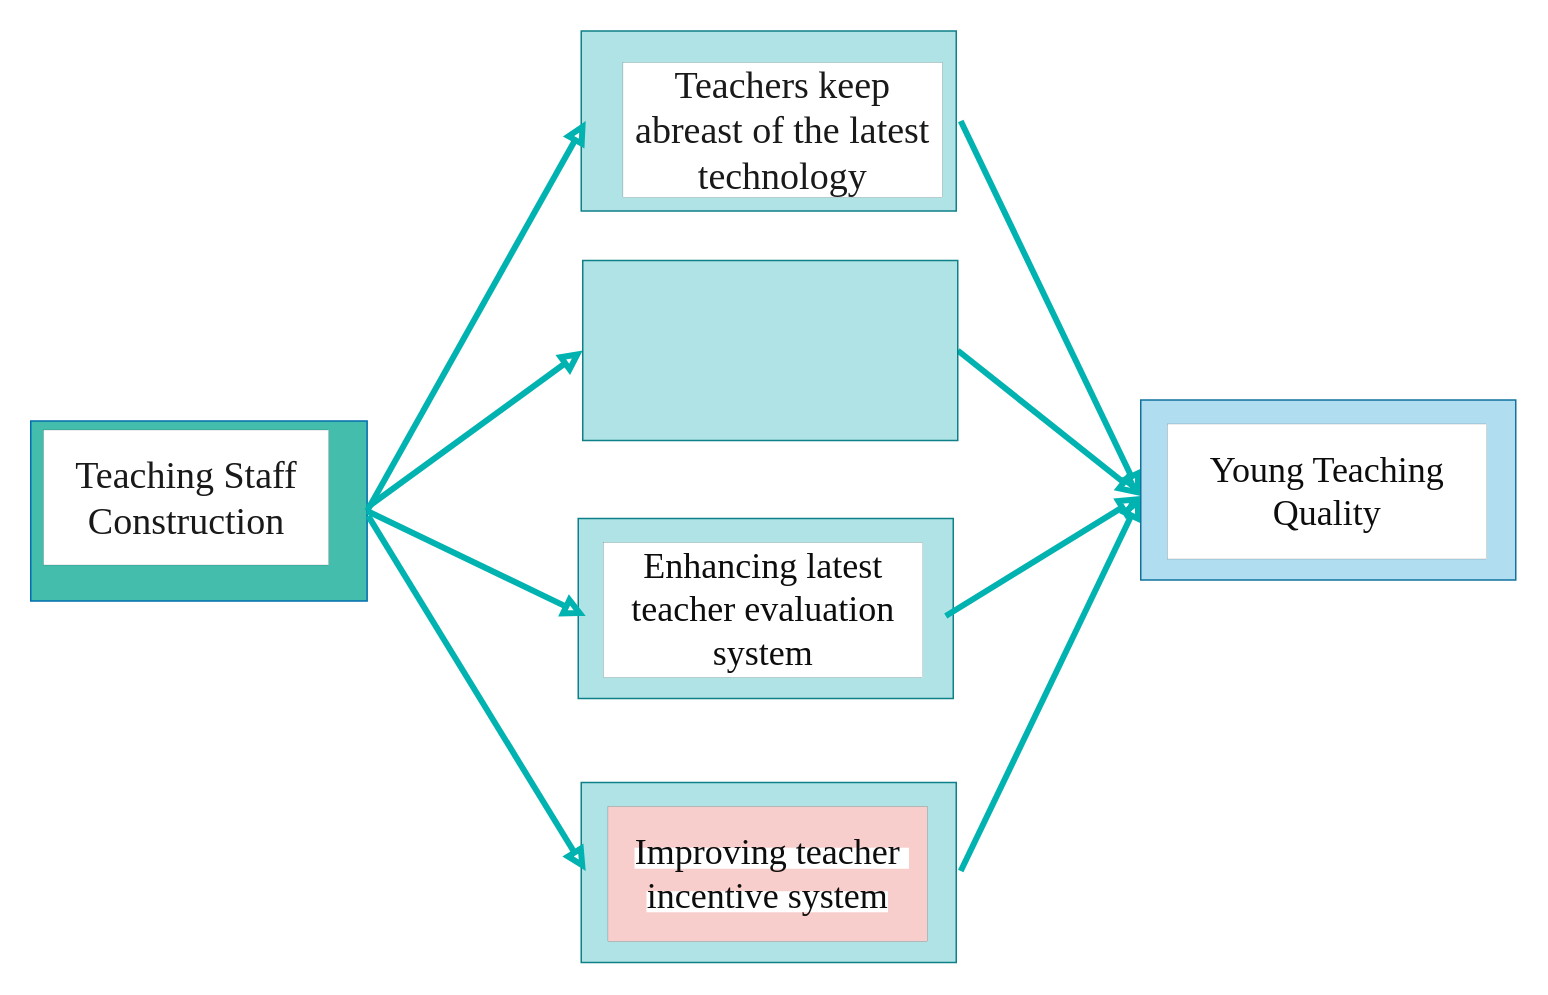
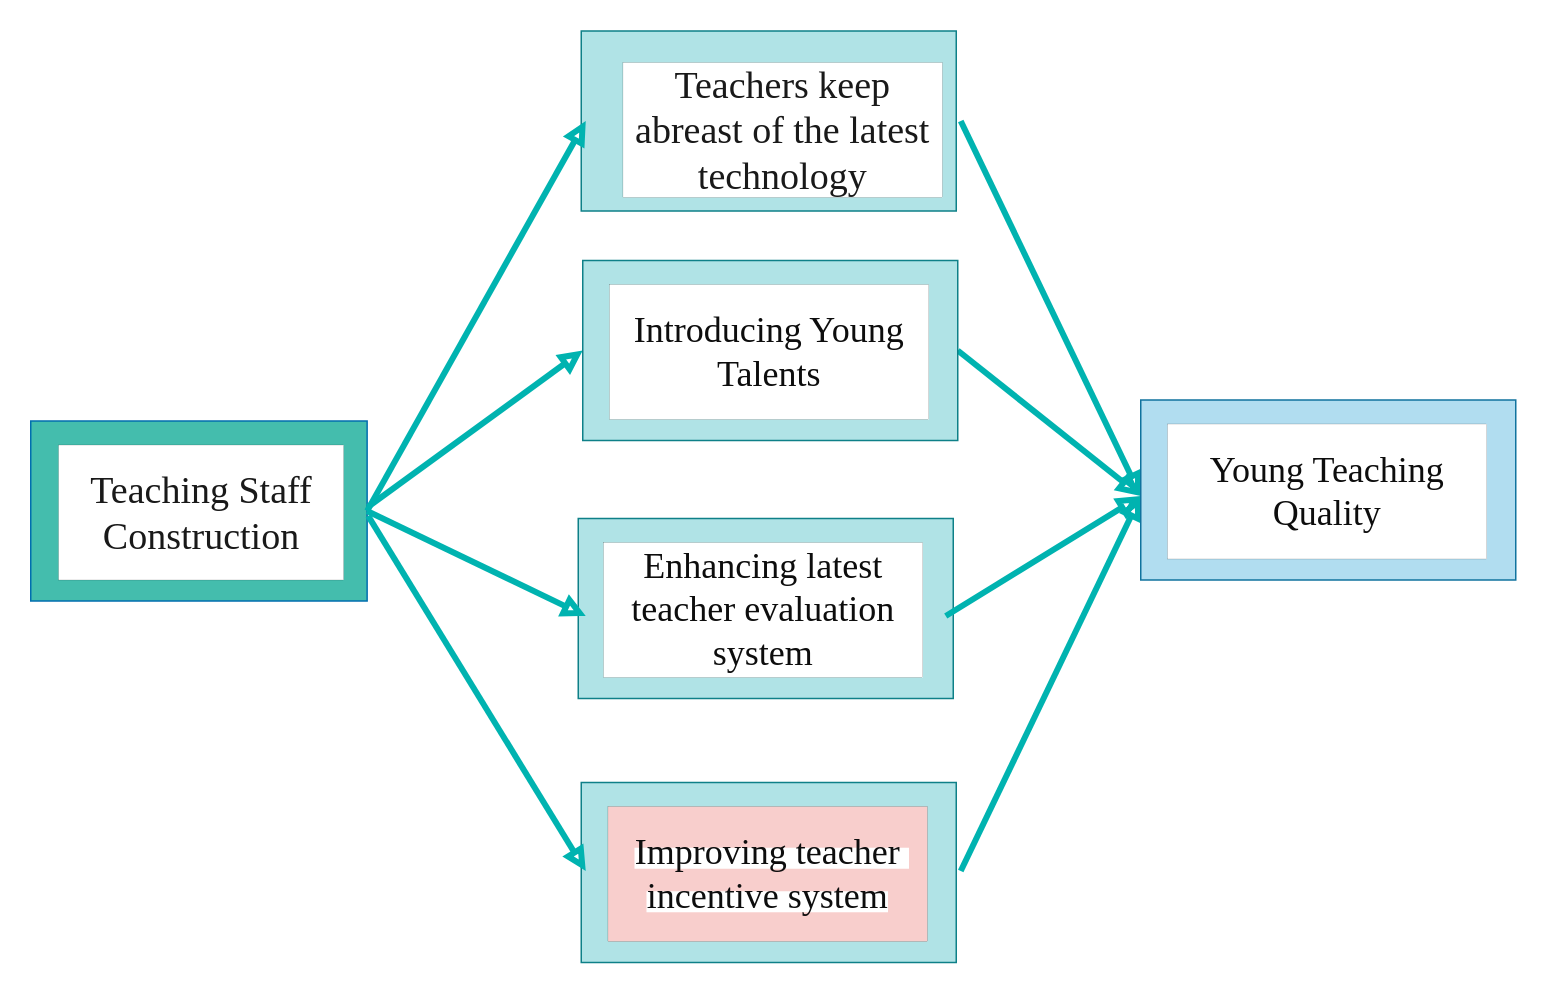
node "Introducing Young Talents": added
node "Teaching Staff Construction": moved (186, 497) -> (201, 512)
